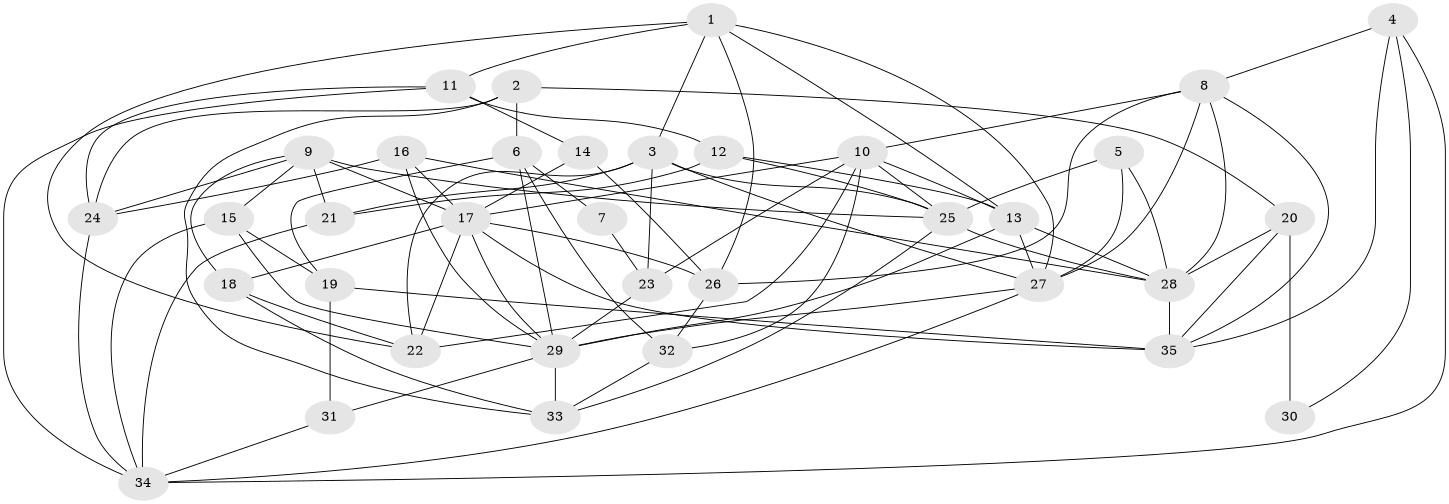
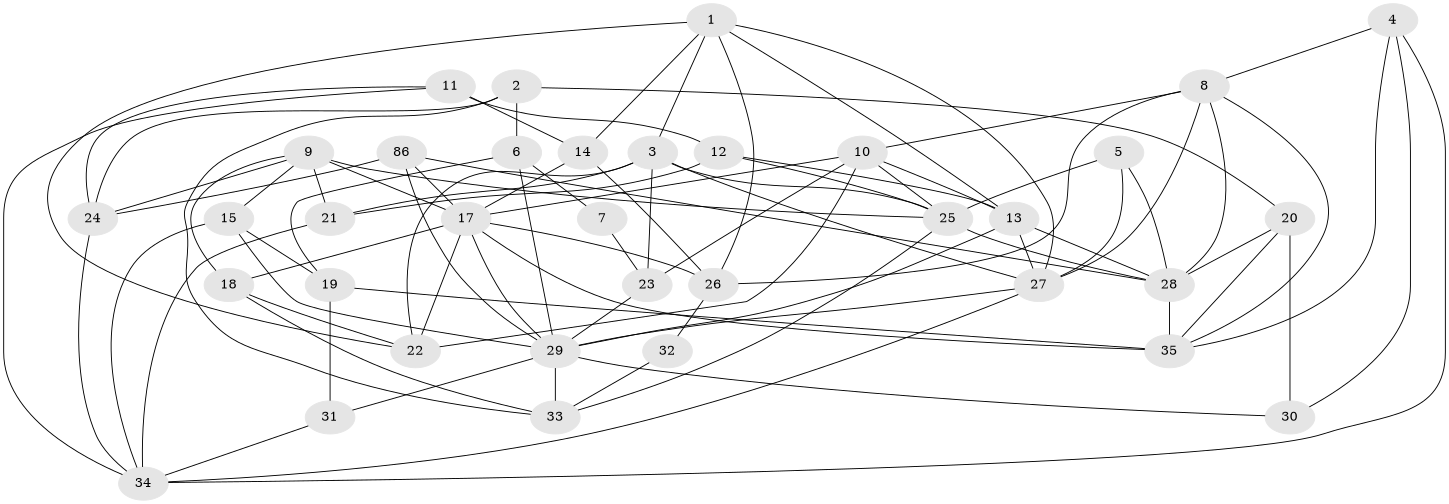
edge "1" -- "11": now "1" -- "14"
node "16": label "16" -> "86"
edge "6" -- "32": removed
edge "10" -- "32": removed
edge "29" -- "30": added
